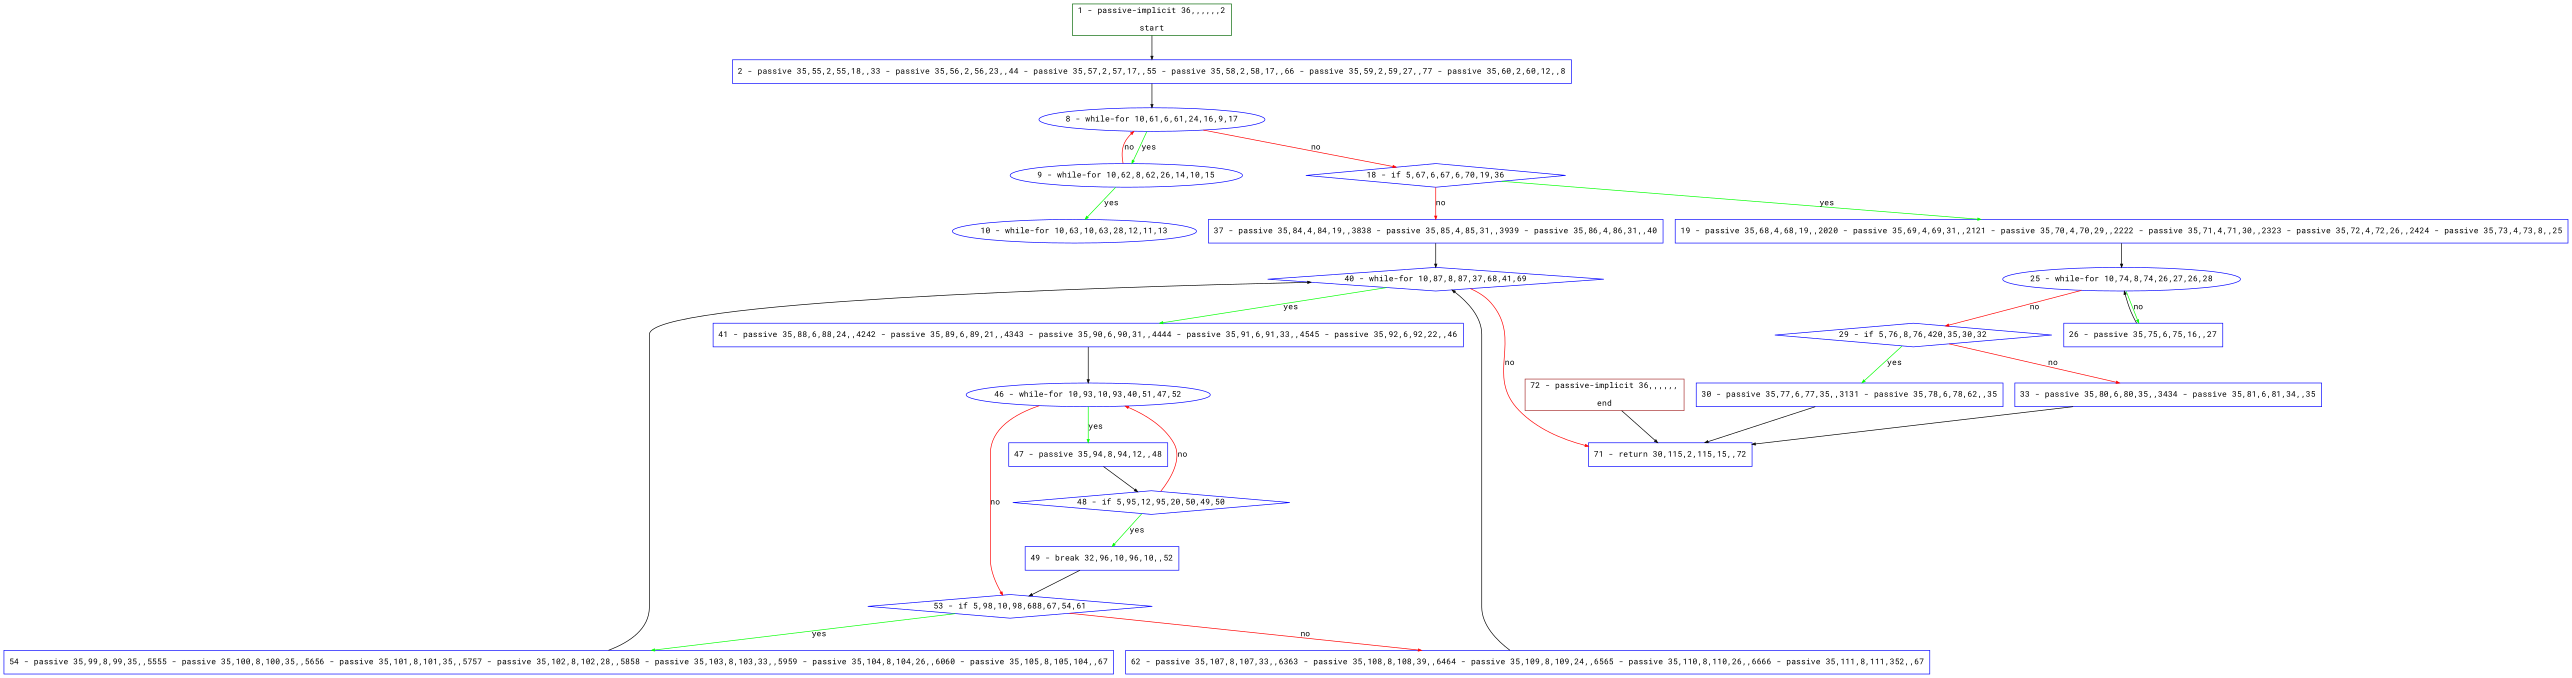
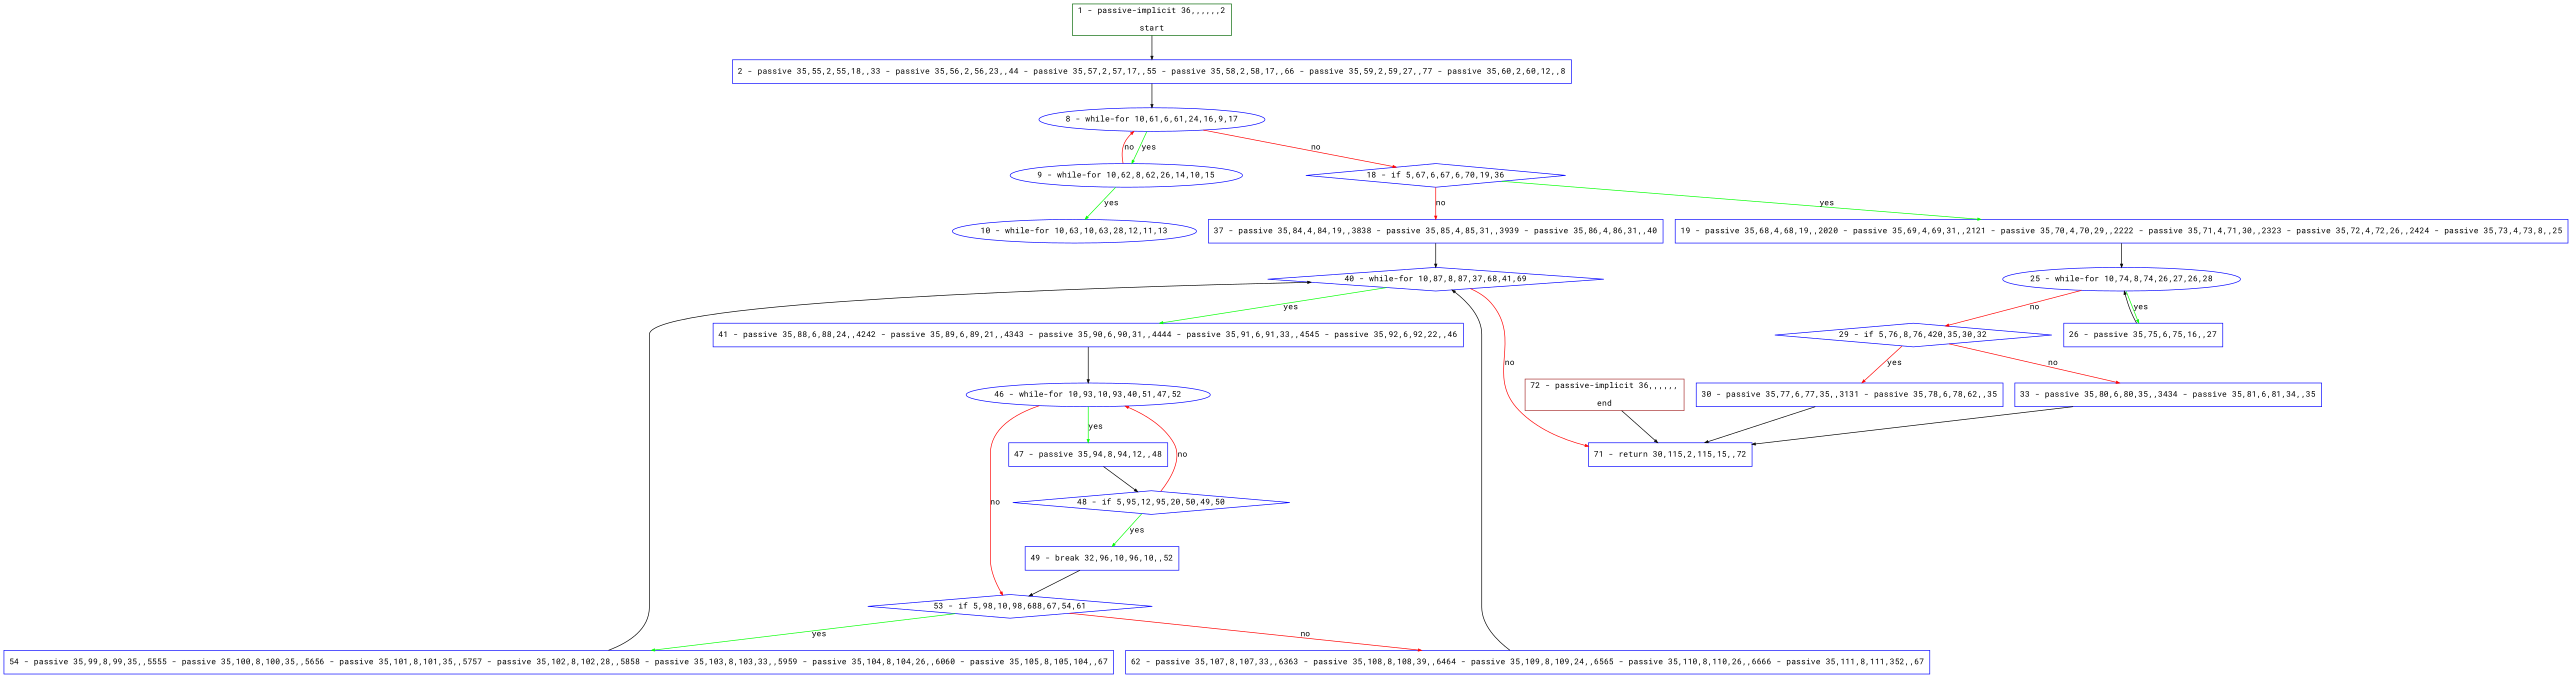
edge "25 - while-for 10,74,8,74,26,27,26,28" -> "26 - passive 35,75,6,75,16,,27": label "no" -> "yes"
edge "29 - if 5,76,8,76,420,35,30,32" -> "30 - passive 35,77,6,77,35,,3131 - passive 35,78,6,78,62,,35": color #00ff00 -> #ff0000
